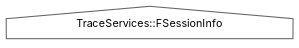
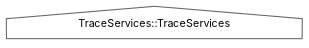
node "TraceServices::FSessionInfo": label "TraceServices::FSessionInfo" -> "TraceServices::TraceServices"
